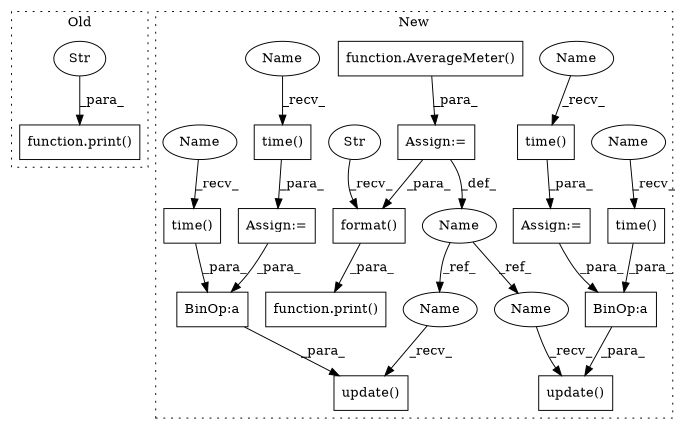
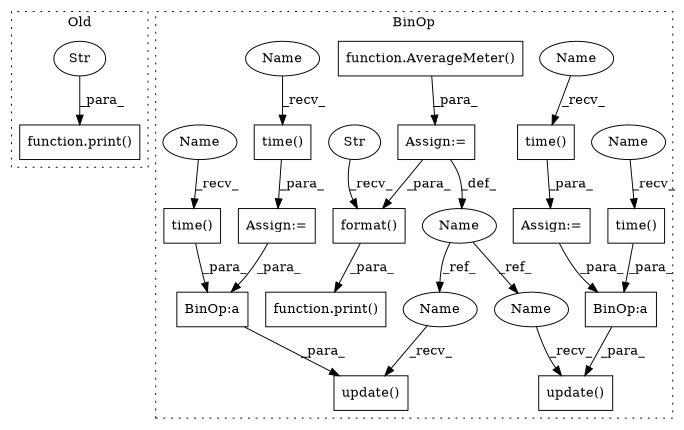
cluster "New": label "New" -> "BinOp"
